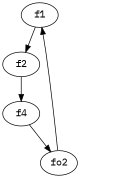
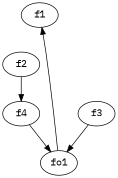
edge "f1" -> "f2": removed
node "f3": added
node "fo2": label "fo2" -> "fo1"
